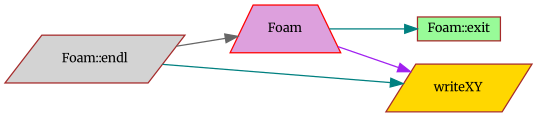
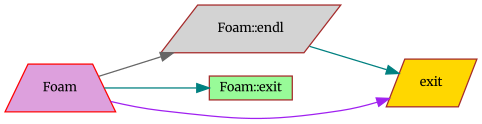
edge "Foam::endl" -> "Foam": reversed
node "writeXY": label "writeXY" -> "exit"
